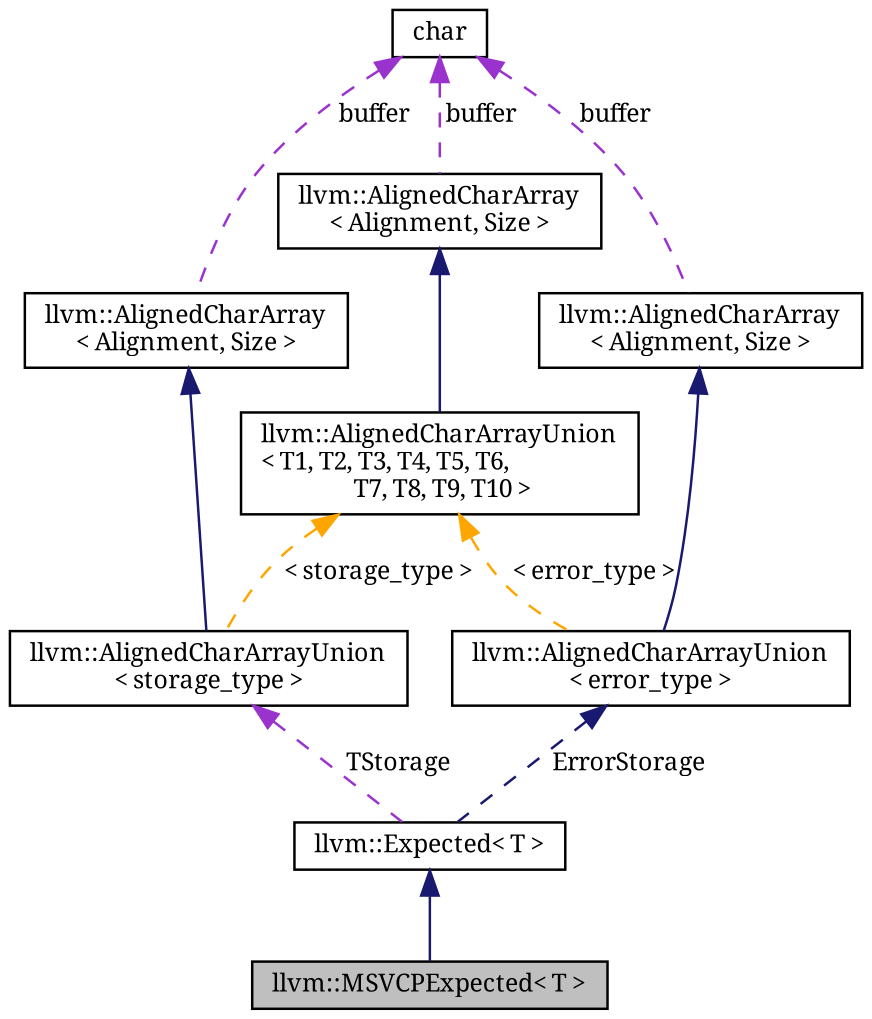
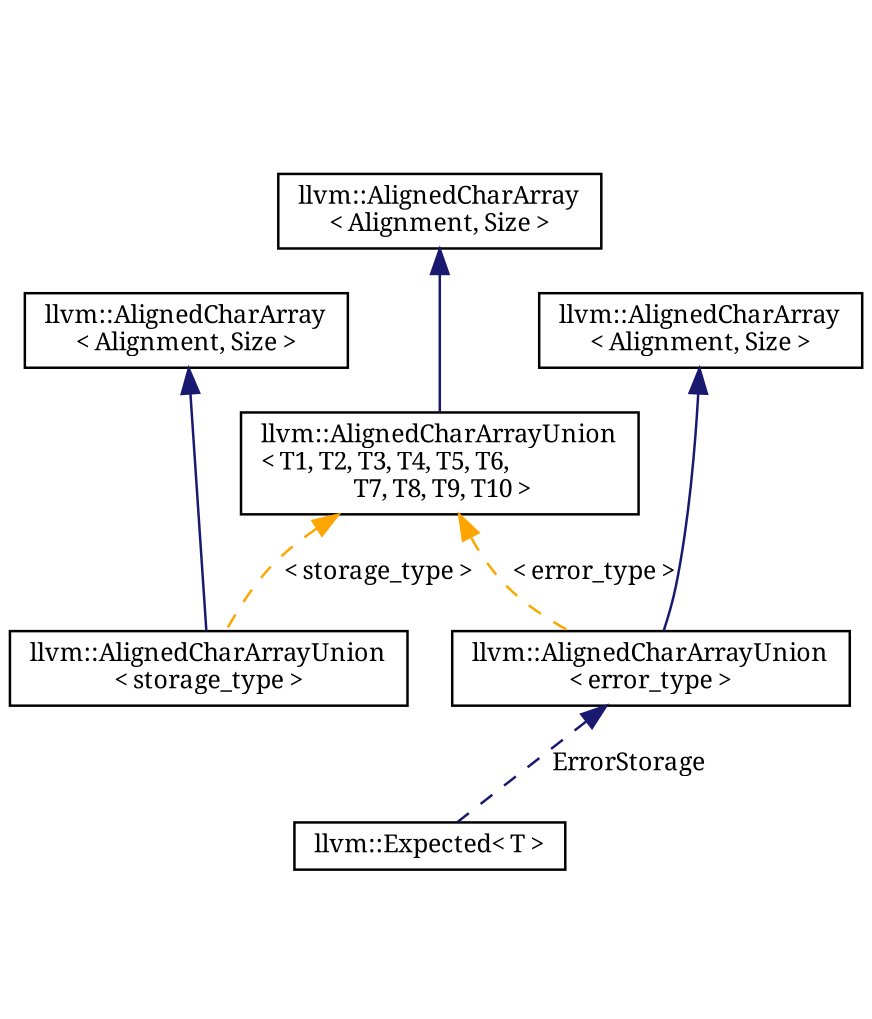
node "char": removed
edge "llvm::Expected< T >" -> "llvm::AlignedCharArrayUnion < storage_type >": removed, label "TStorage"
node "llvm::MSVCPExpected< T >": removed
